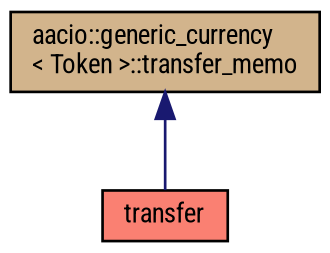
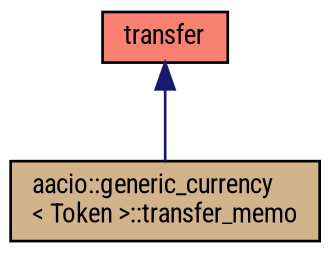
edge "transfer" -> "aacio::generic_currency < Token >::transfer_memo": reversed
